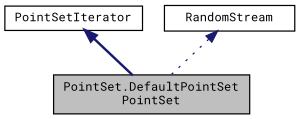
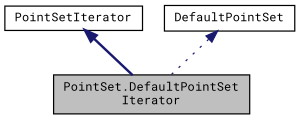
node "RandomStream": label "RandomStream" -> "DefaultPointSet"
node "PointSet.DefaultPointSet PointSet": label "PointSet.DefaultPointSet PointSet" -> "PointSet.DefaultPointSet Iterator"
